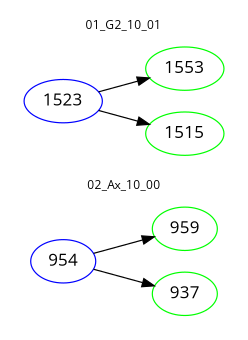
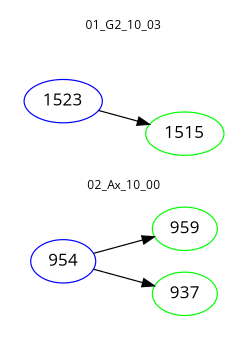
cluster "01_G2_10_01": label "01_G2_10_01" -> "01_G2_10_03"
node "1553": removed
